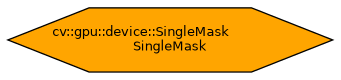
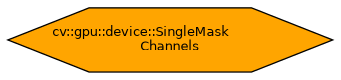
node "cv::gpu::device::SingleMask SingleMask": label "cv::gpu::device::SingleMask SingleMask" -> "cv::gpu::device::SingleMask Channels"
